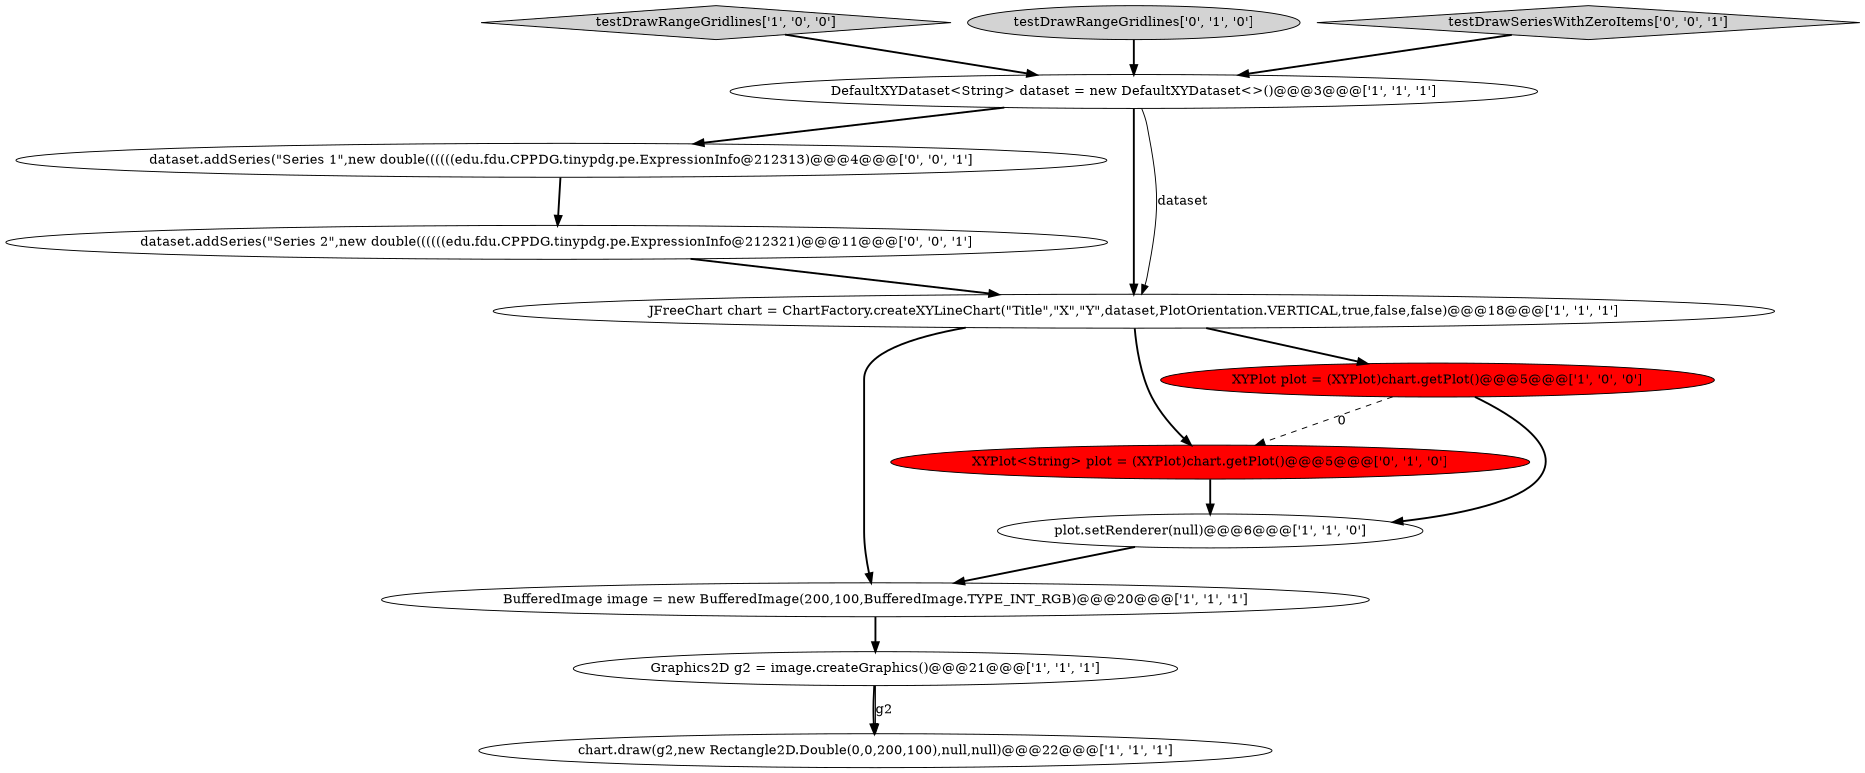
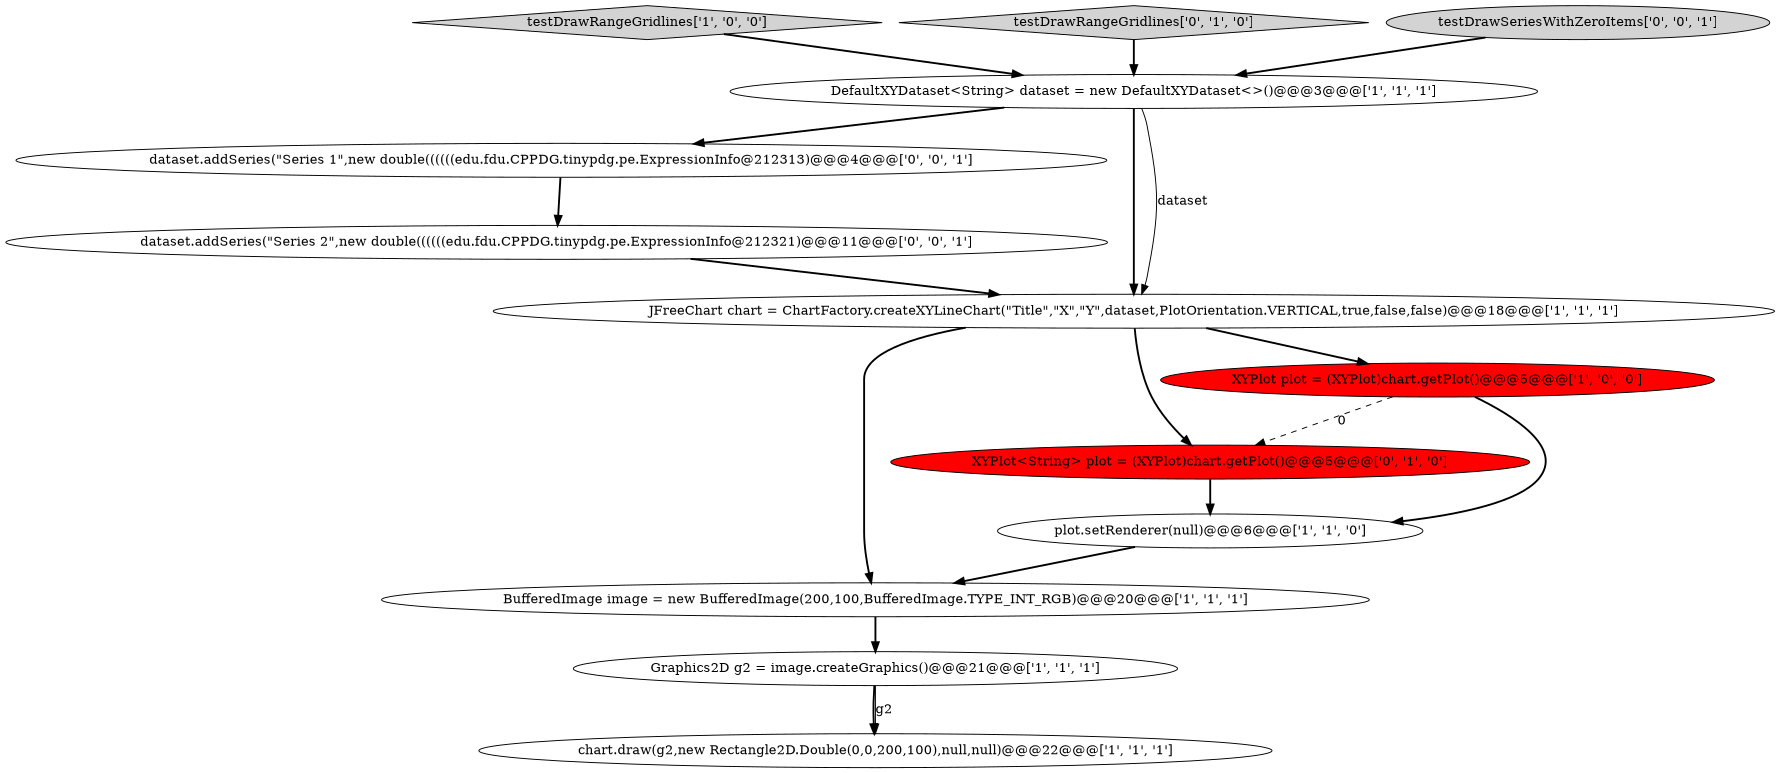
node "testDrawRangeGridlines['0', '1', '0']": shape ellipse -> diamond
node "testDrawSeriesWithZeroItems['0', '0', '1']": shape diamond -> ellipse
